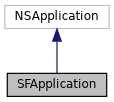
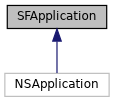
edge "SFApplication" -> "NSApplication": reversed
